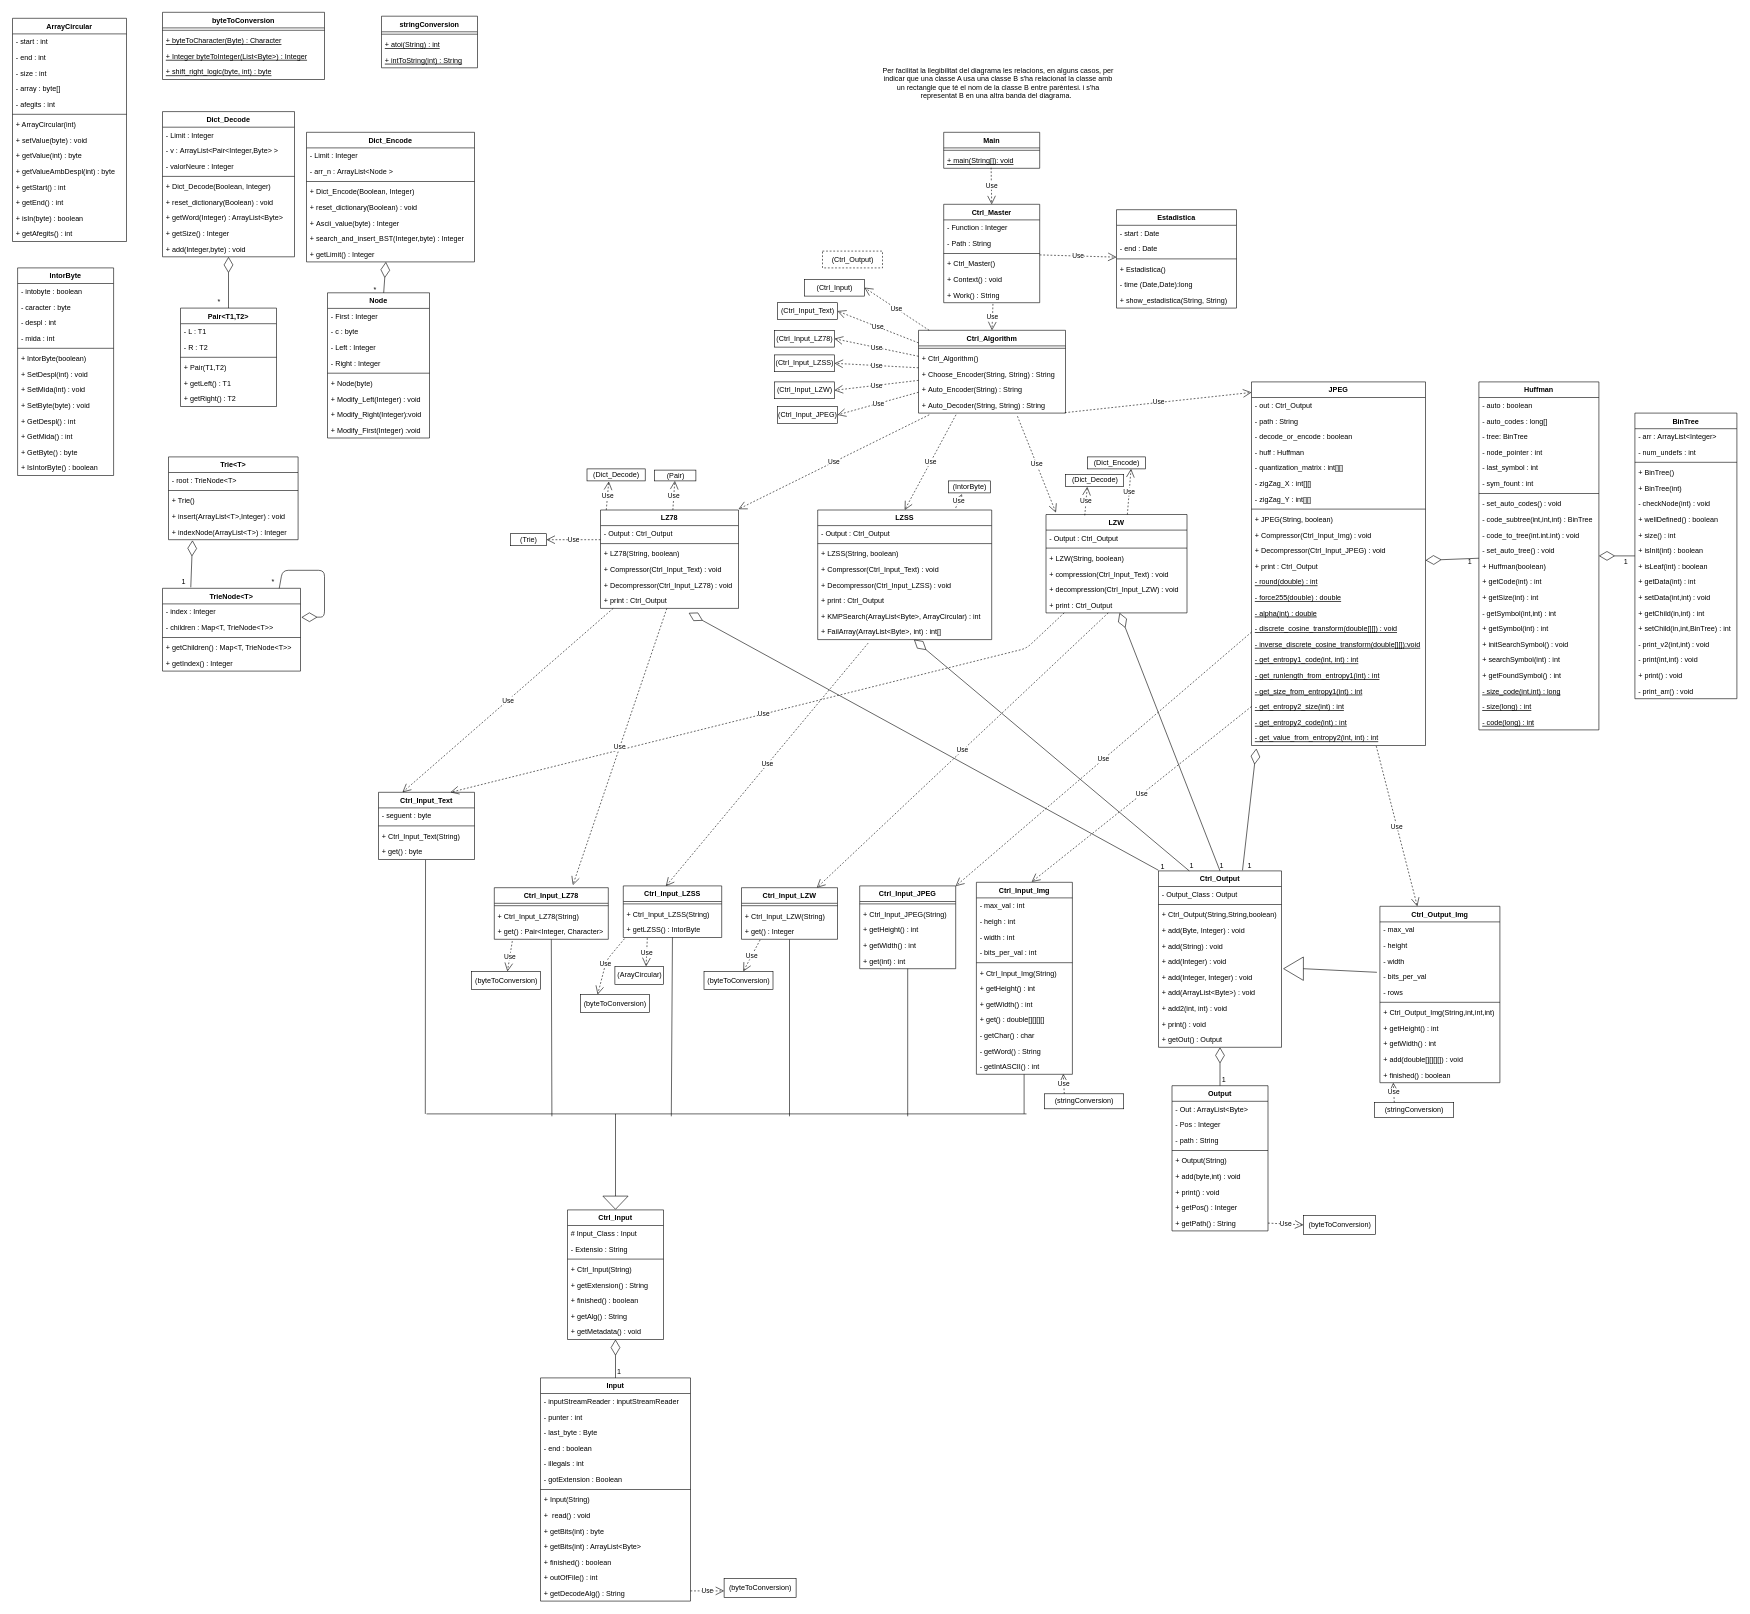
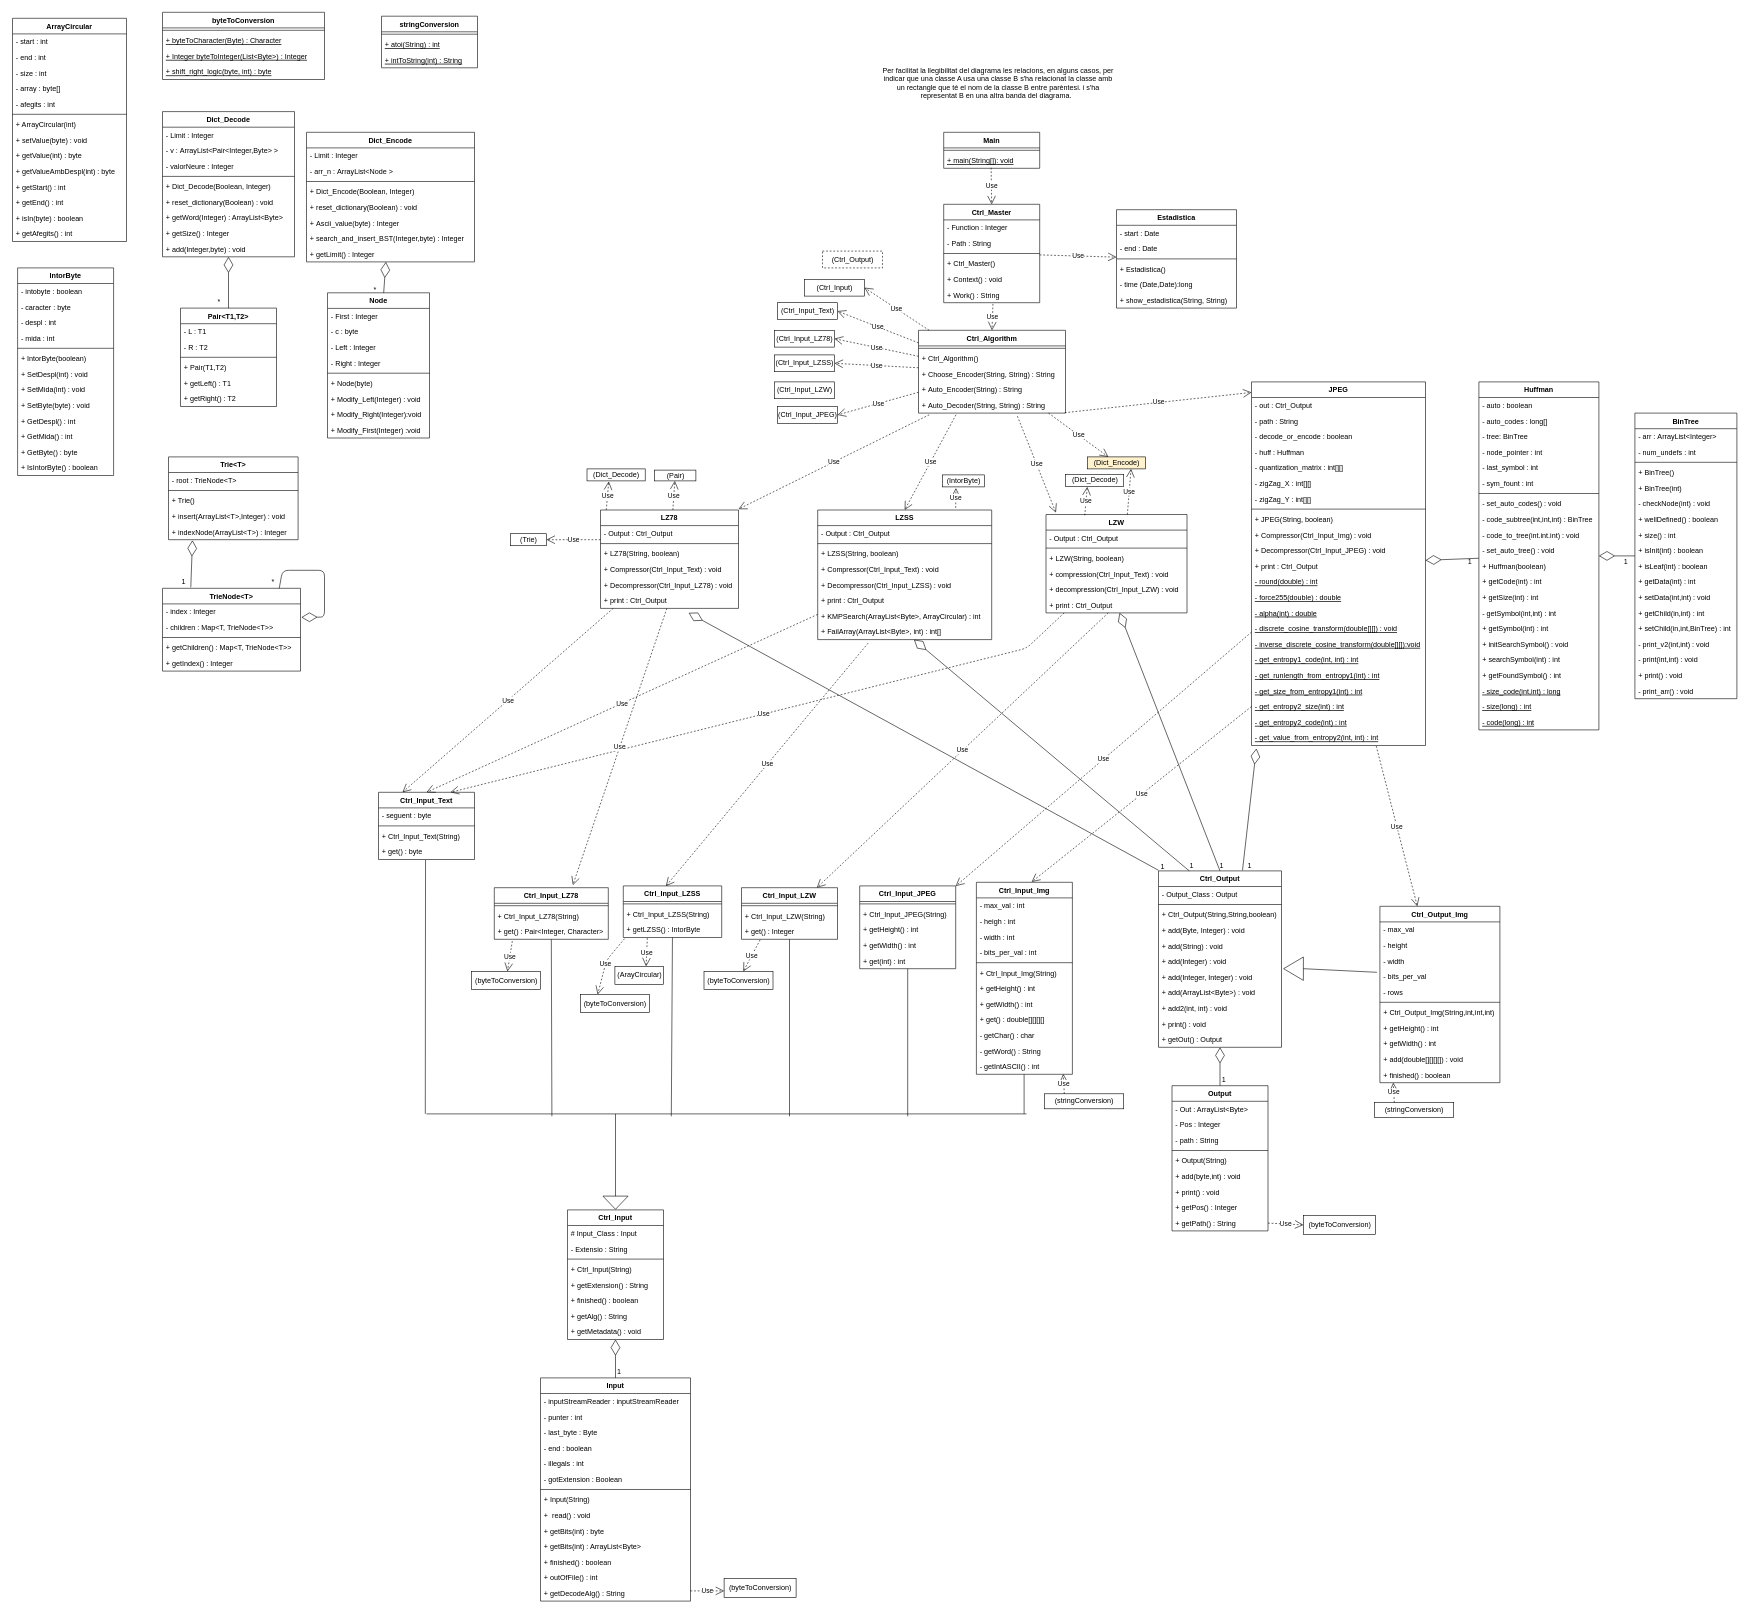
edge "Ctrl_Algorithm" -> "(Ctrl_Input_LZW)": now "Ctrl_Algorithm" -> "(Dict_Encode)"
node "(Dict_Encode)": fillcolor #ffffff -> #fff2cc
node "(IntorByte)": moved (969, 487) -> (963, 481)
edge "LZSS" -> "Ctrl_Input_Text": added, label "Use"
